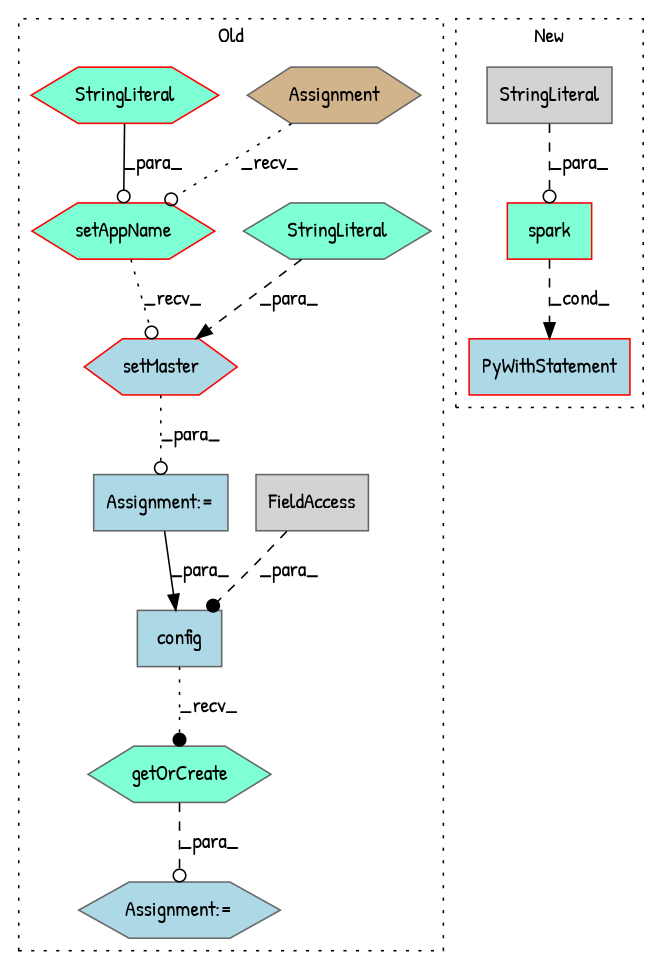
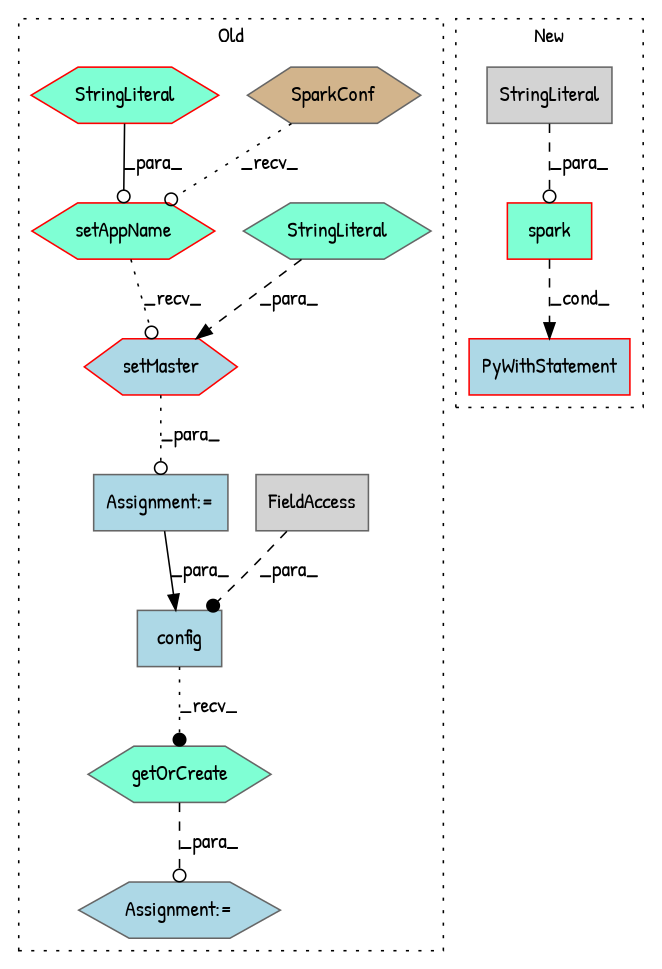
node "Assignment": label "Assignment" -> "SparkConf"
